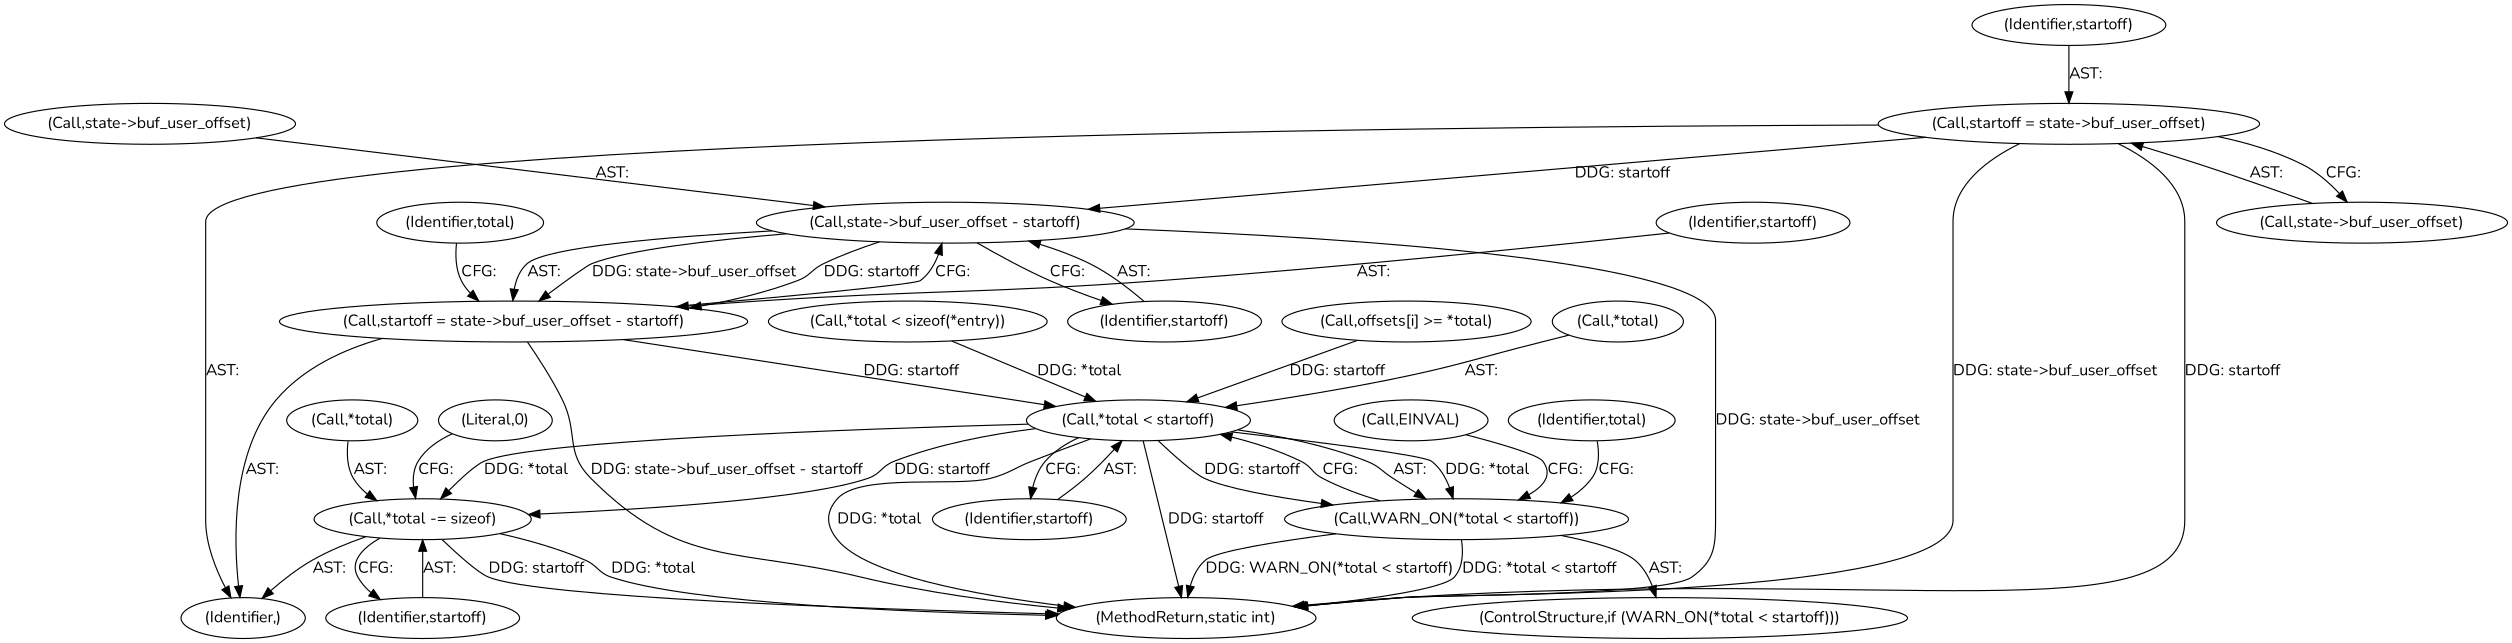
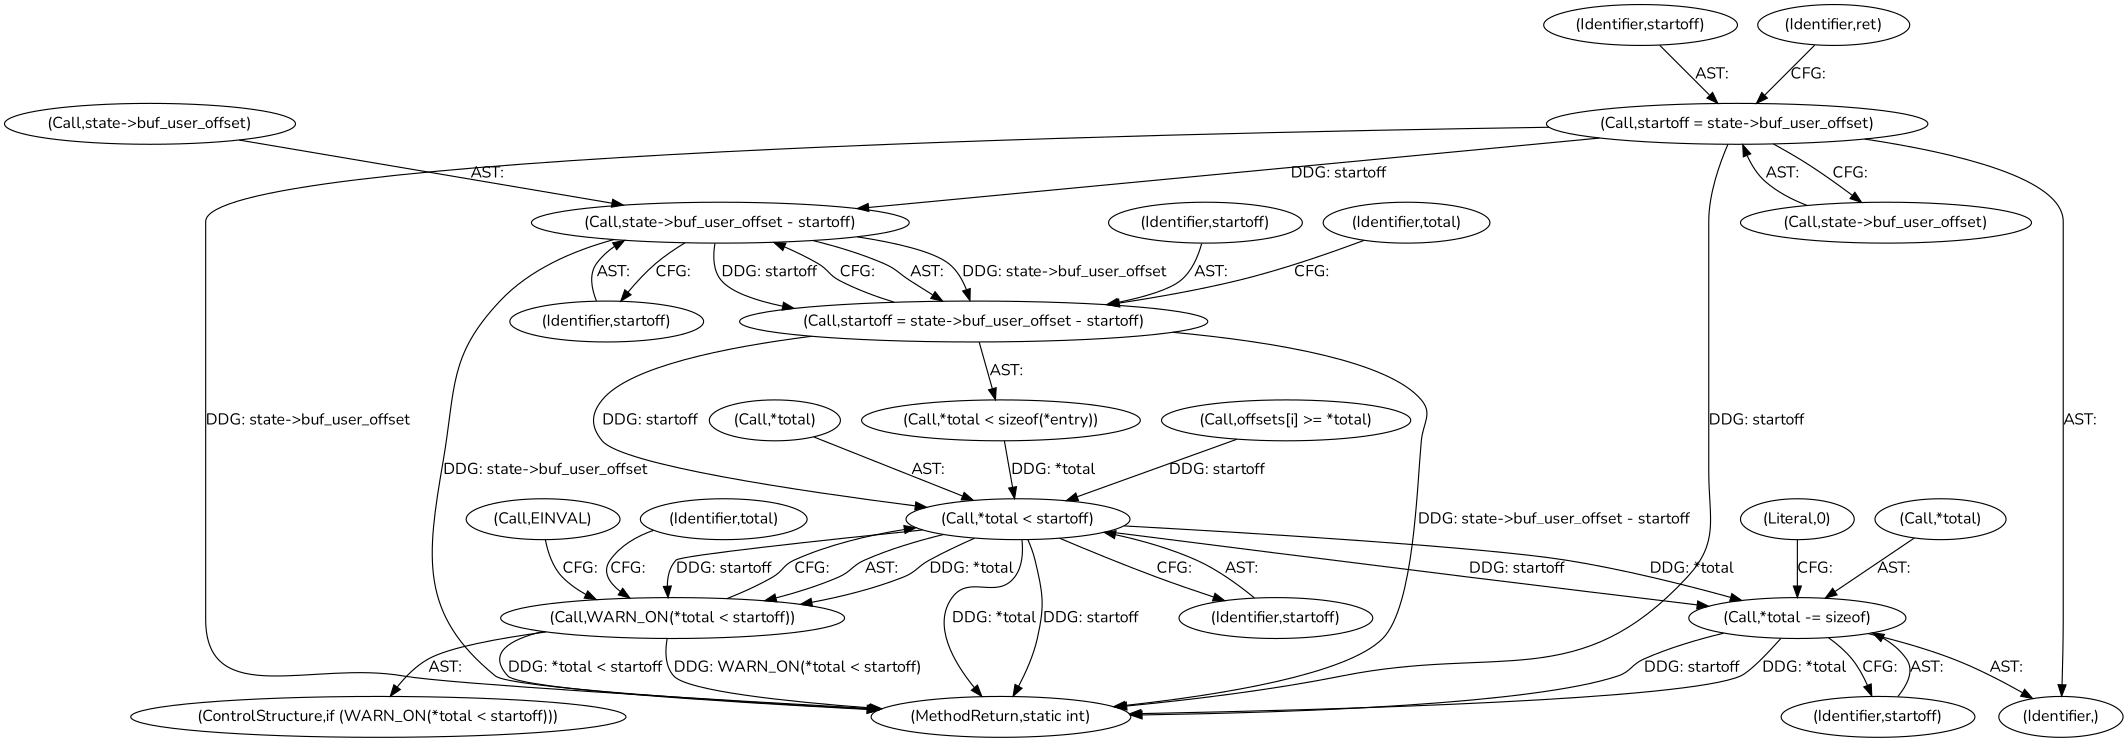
node "(Identifier,ret)": added
edge "(Call,startoff = state->buf_user_offset - startoff)" -> "(Identifier,)": now "(Call,startoff = state->buf_user_offset - startoff)" -> "(Call,*total < sizeof(*entry))"
